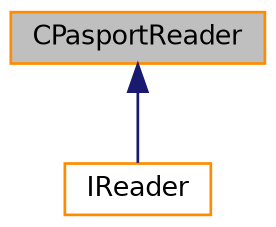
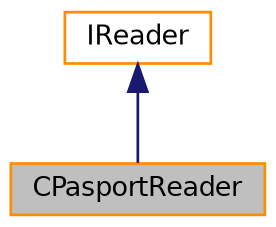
edge "IReader" -> "CPasportReader": reversed
